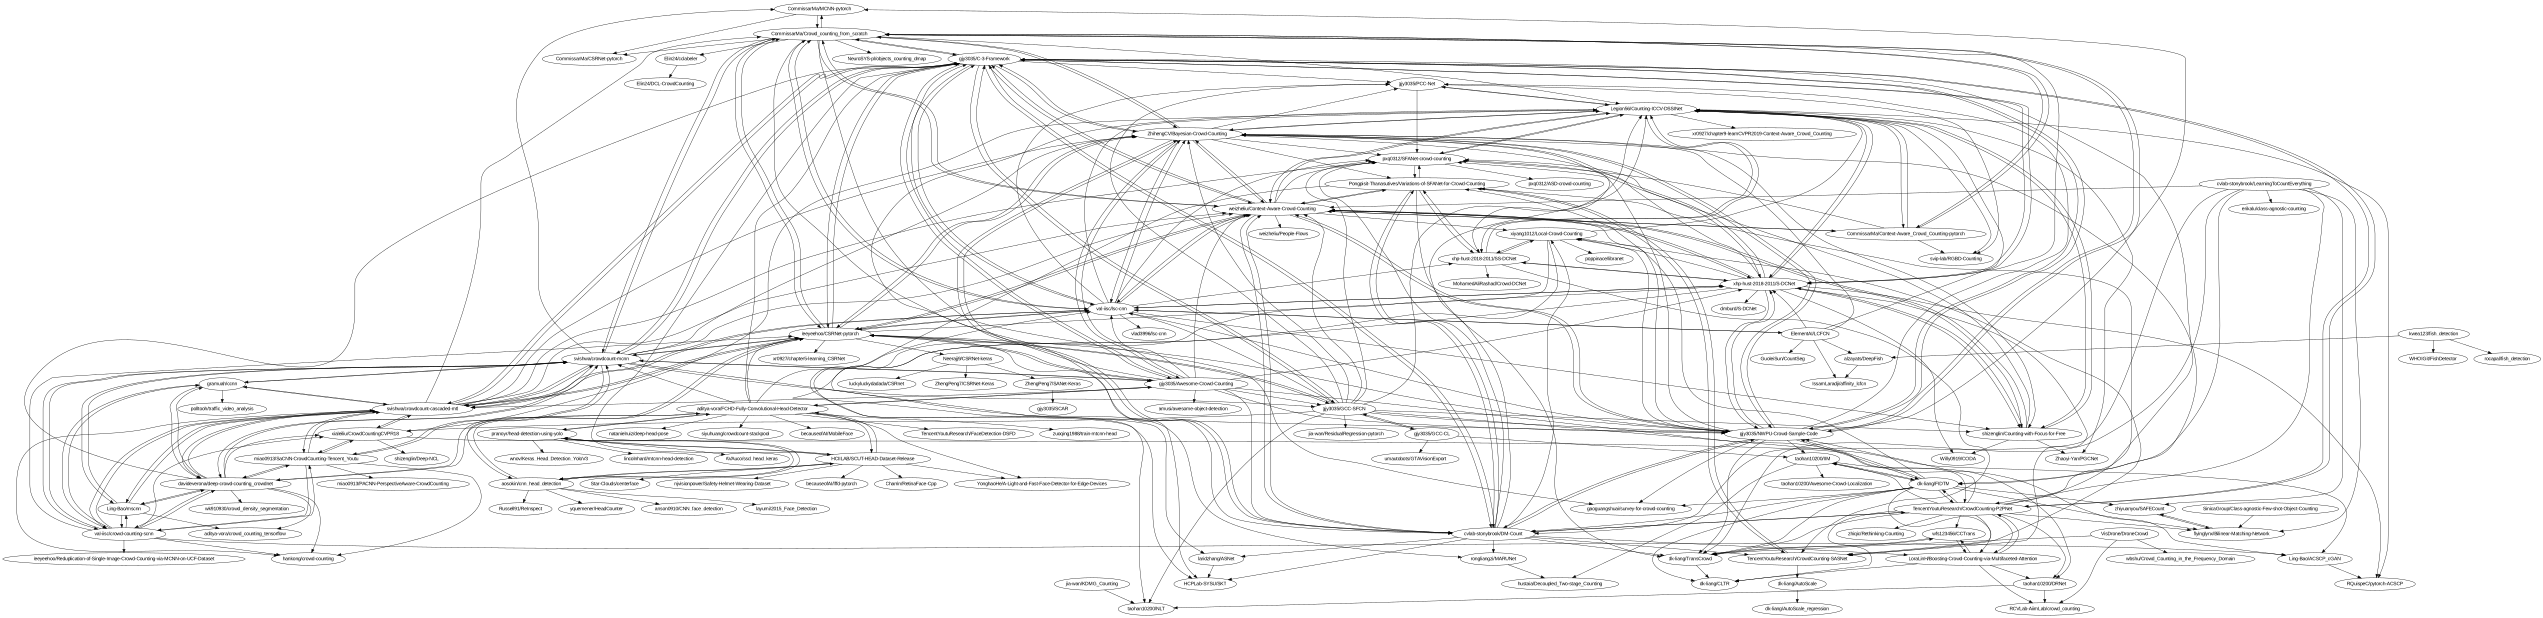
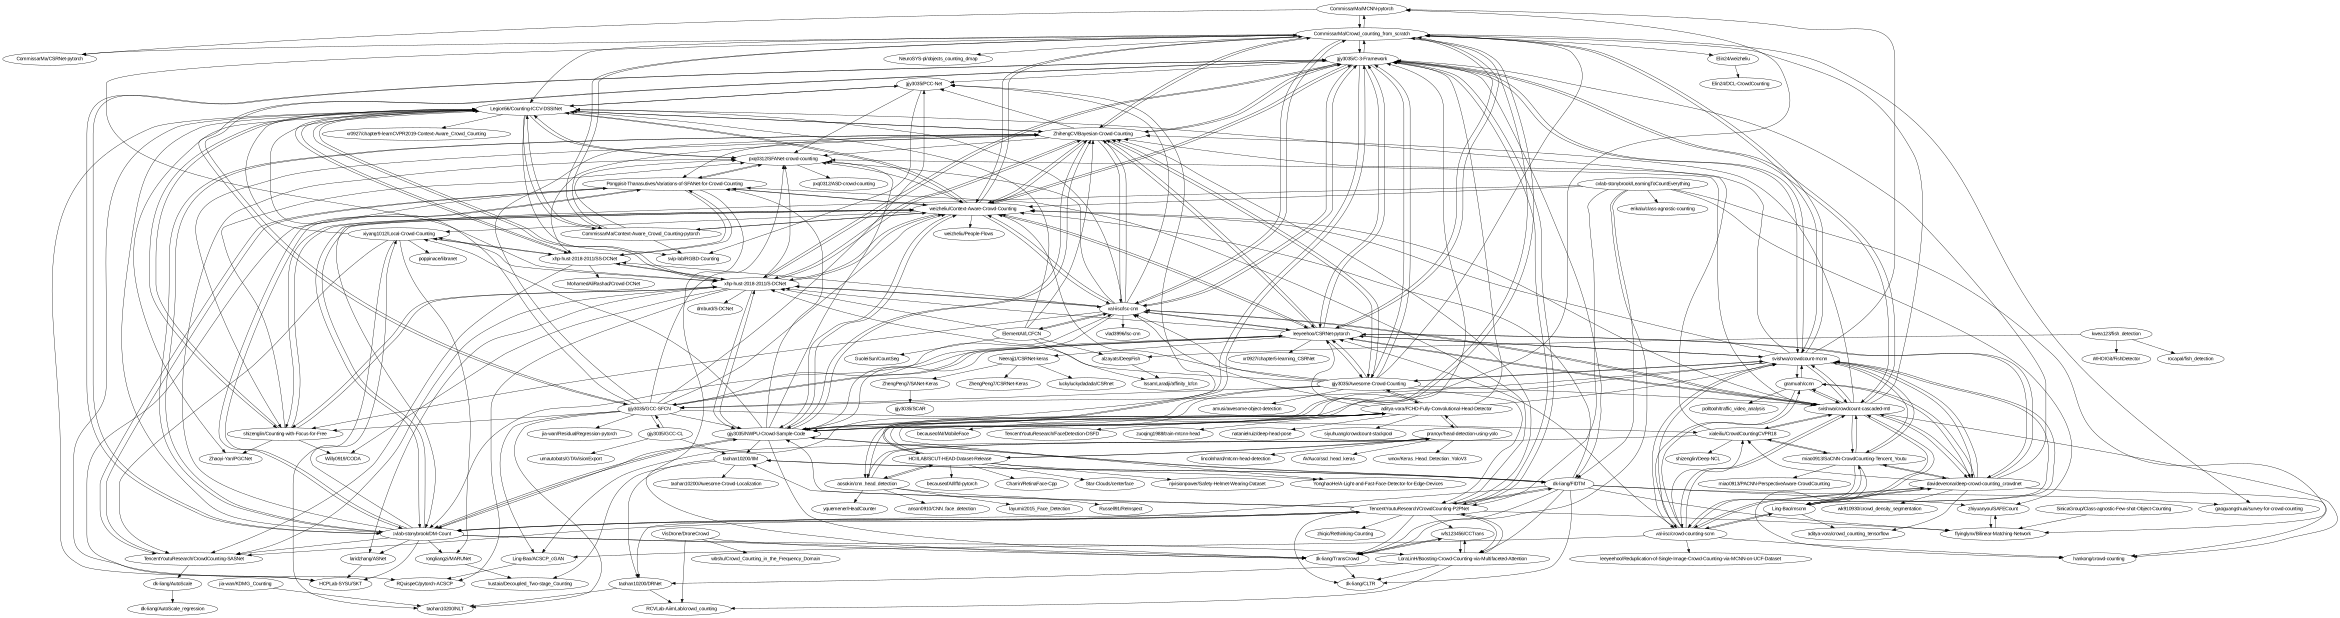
node "Elin24/cclabeler": label "Elin24/cclabeler" -> "Elin24/weizheliu"
node "Neerajj9/CSRNet-keras": label "Neerajj9/CSRNet-keras" -> "Neerajj1/CSRNet-keras"
edge "gjy3035/NWPU-Crowd-Sample-Code" -> "gaoguangshuai/survey-for-crowd-counting": removed
